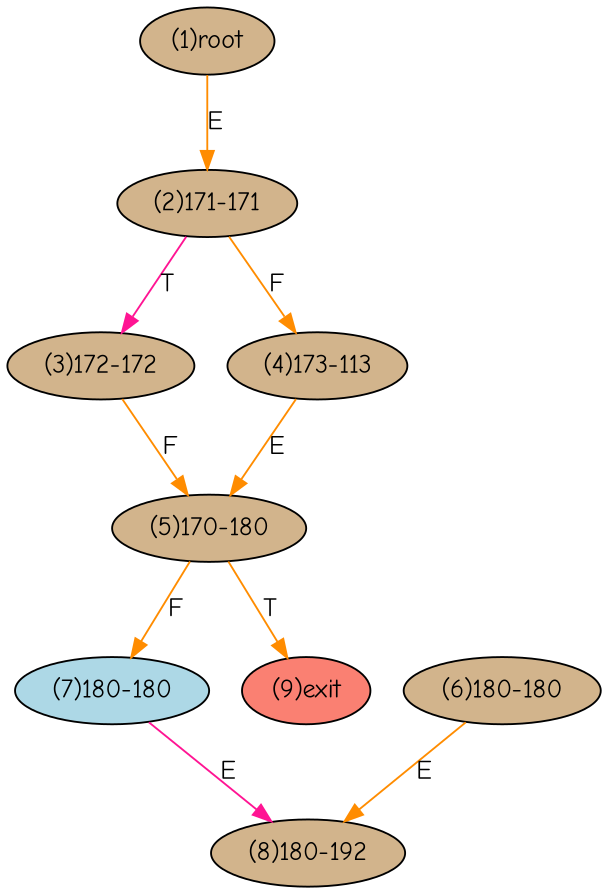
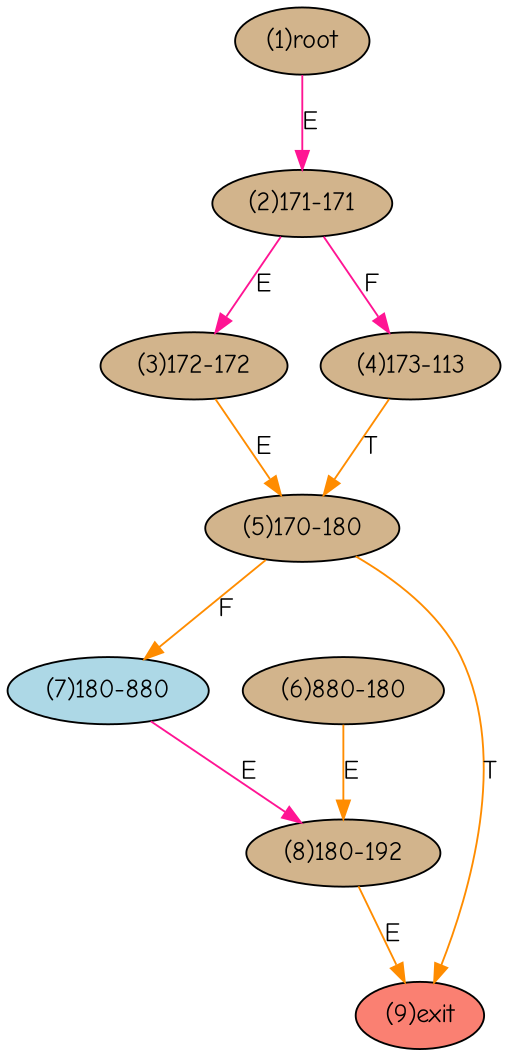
edge "(1)root" -> "(2)171-171": color darkorange -> deeppink
edge "(2)171-171" -> "(4)173-113": color darkorange -> deeppink
edge "(2)171-171" -> "(3)172-172": label "T" -> "E"
edge "(3)172-172" -> "(5)170-180": label "F" -> "E"
edge "(4)173-113" -> "(5)170-180": label "E" -> "T"
node "(7)180-180": label "(7)180-180" -> "(7)180-880"
node "(6)180-180": label "(6)180-180" -> "(6)880-180"
edge "(8)180-192" -> "(9)exit": added, label "E"
